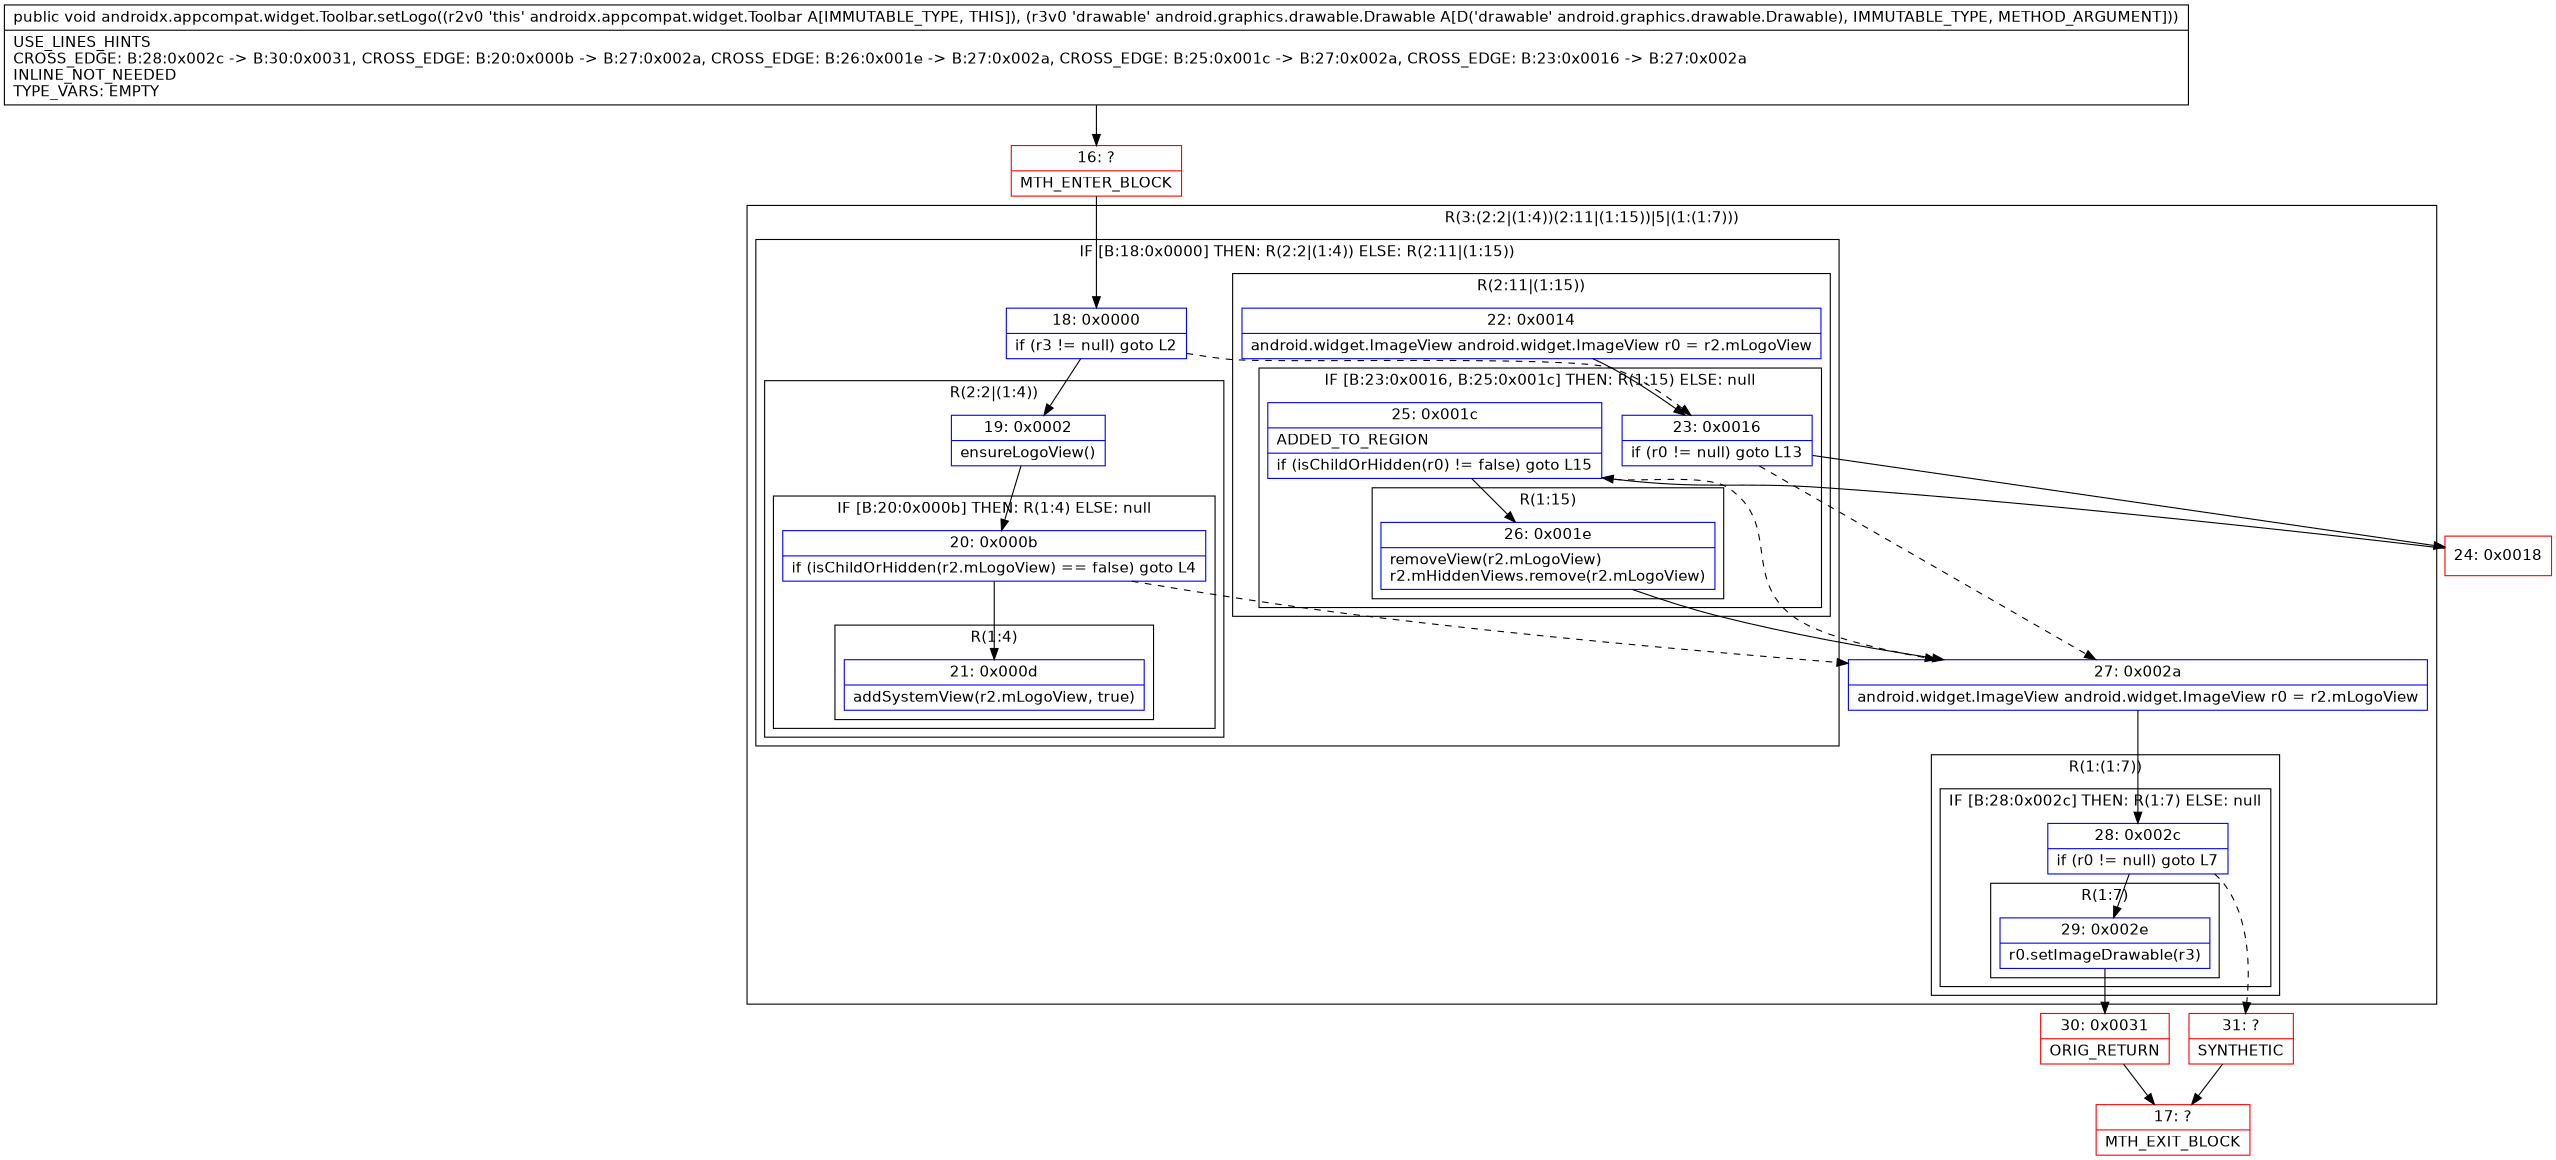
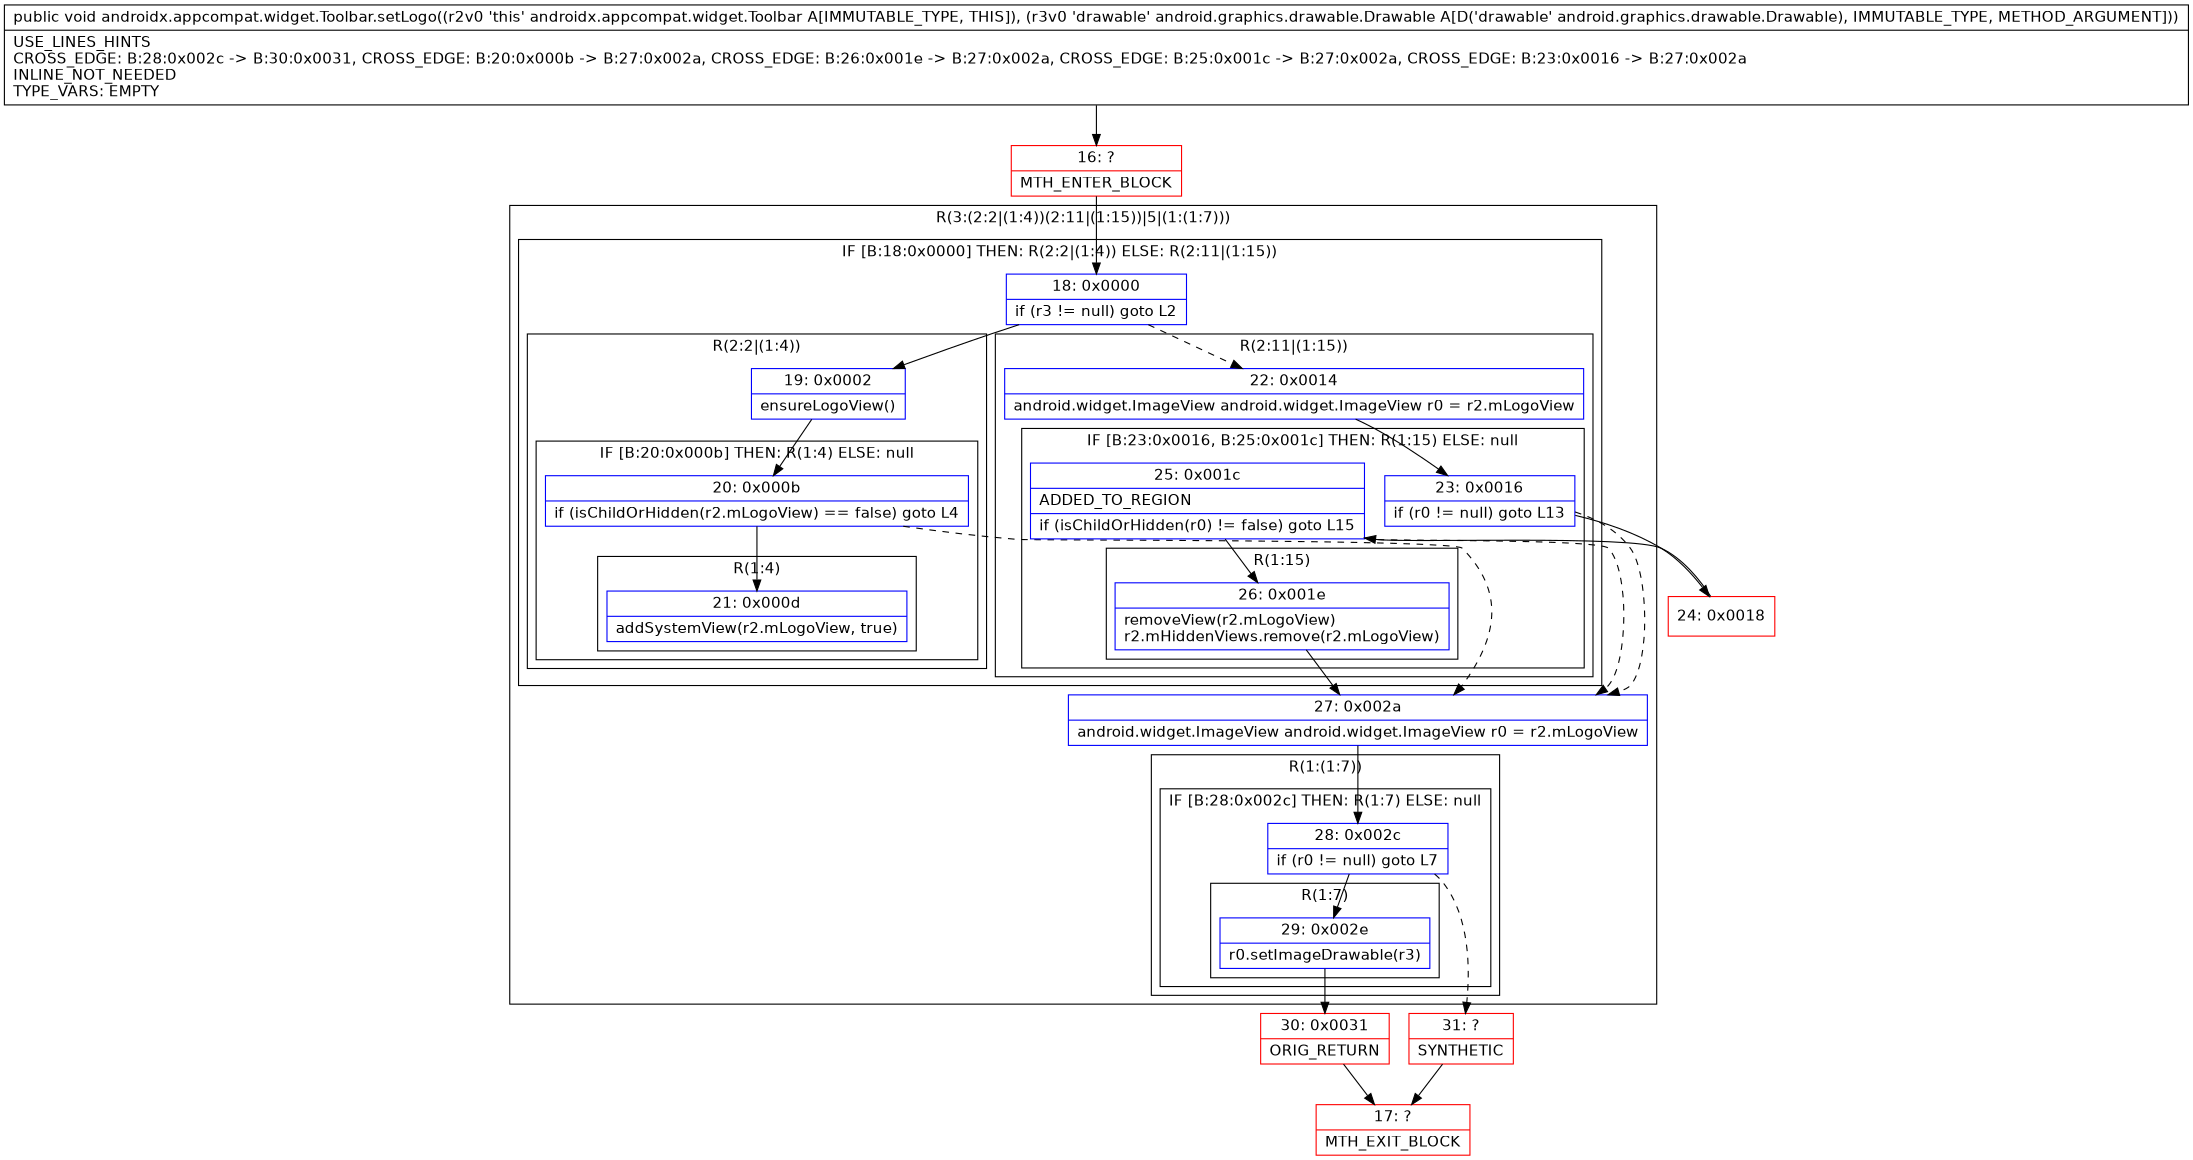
edge "18: 0x0000" -> "23: 0x0016": now "18: 0x0000" -> "22: 0x0014"
